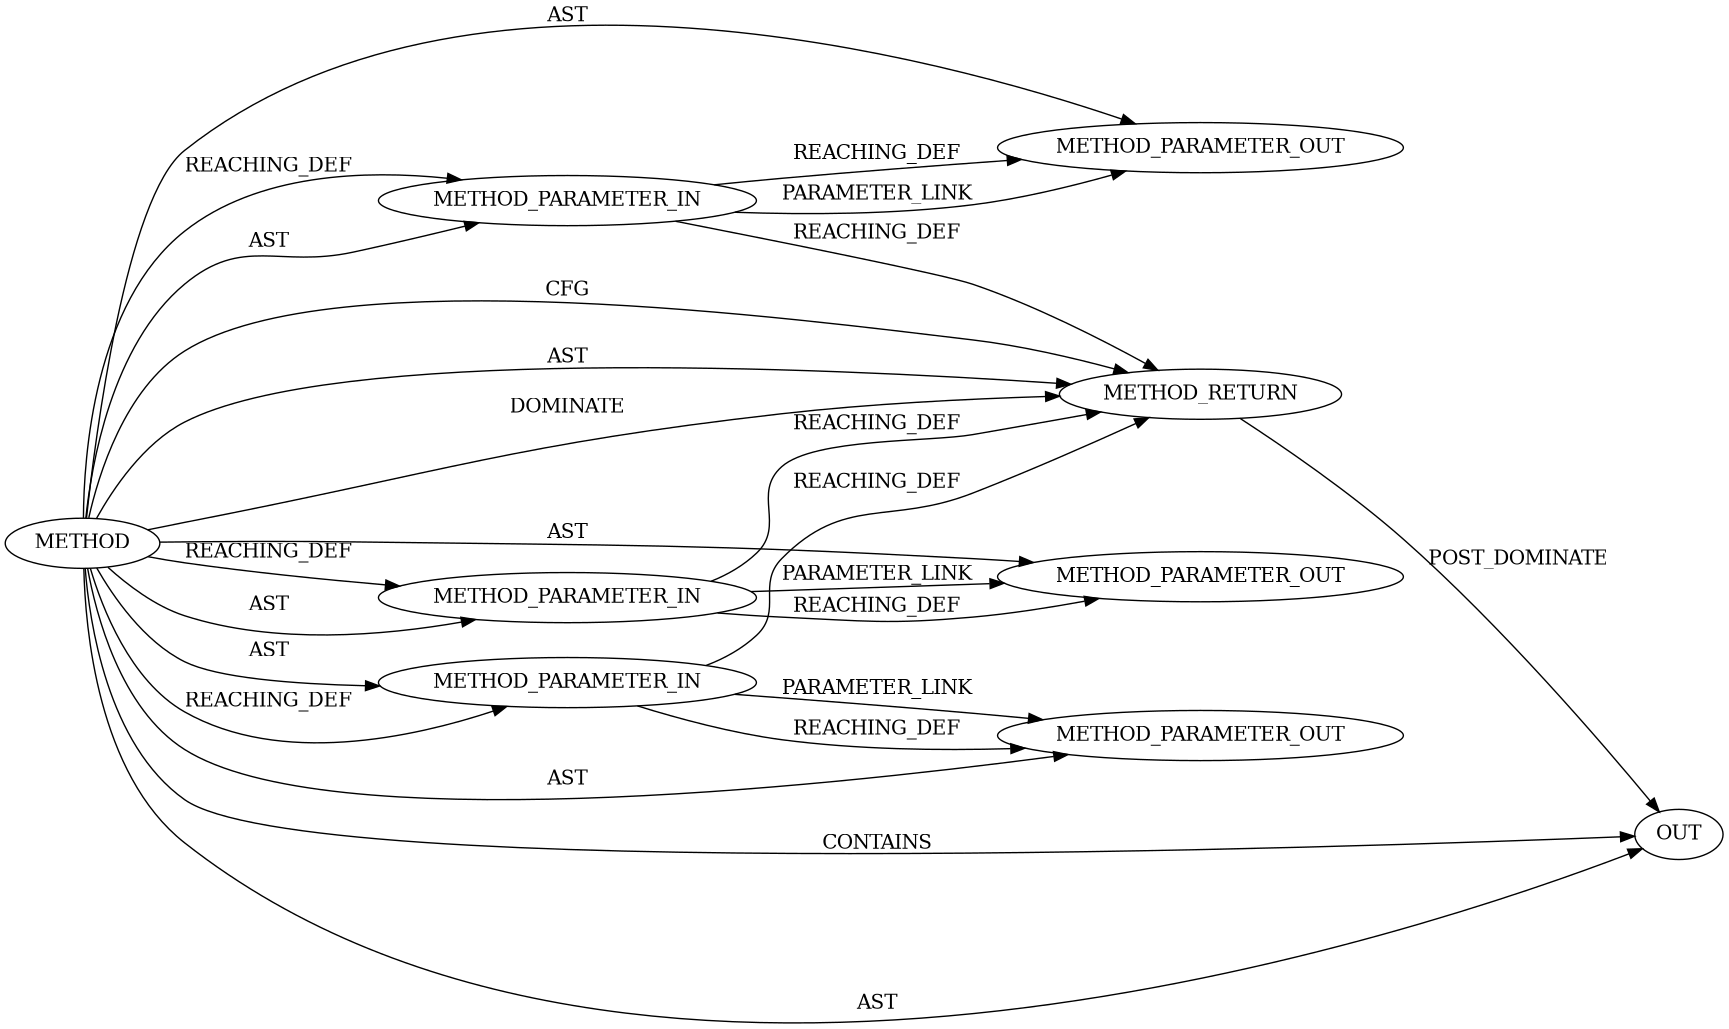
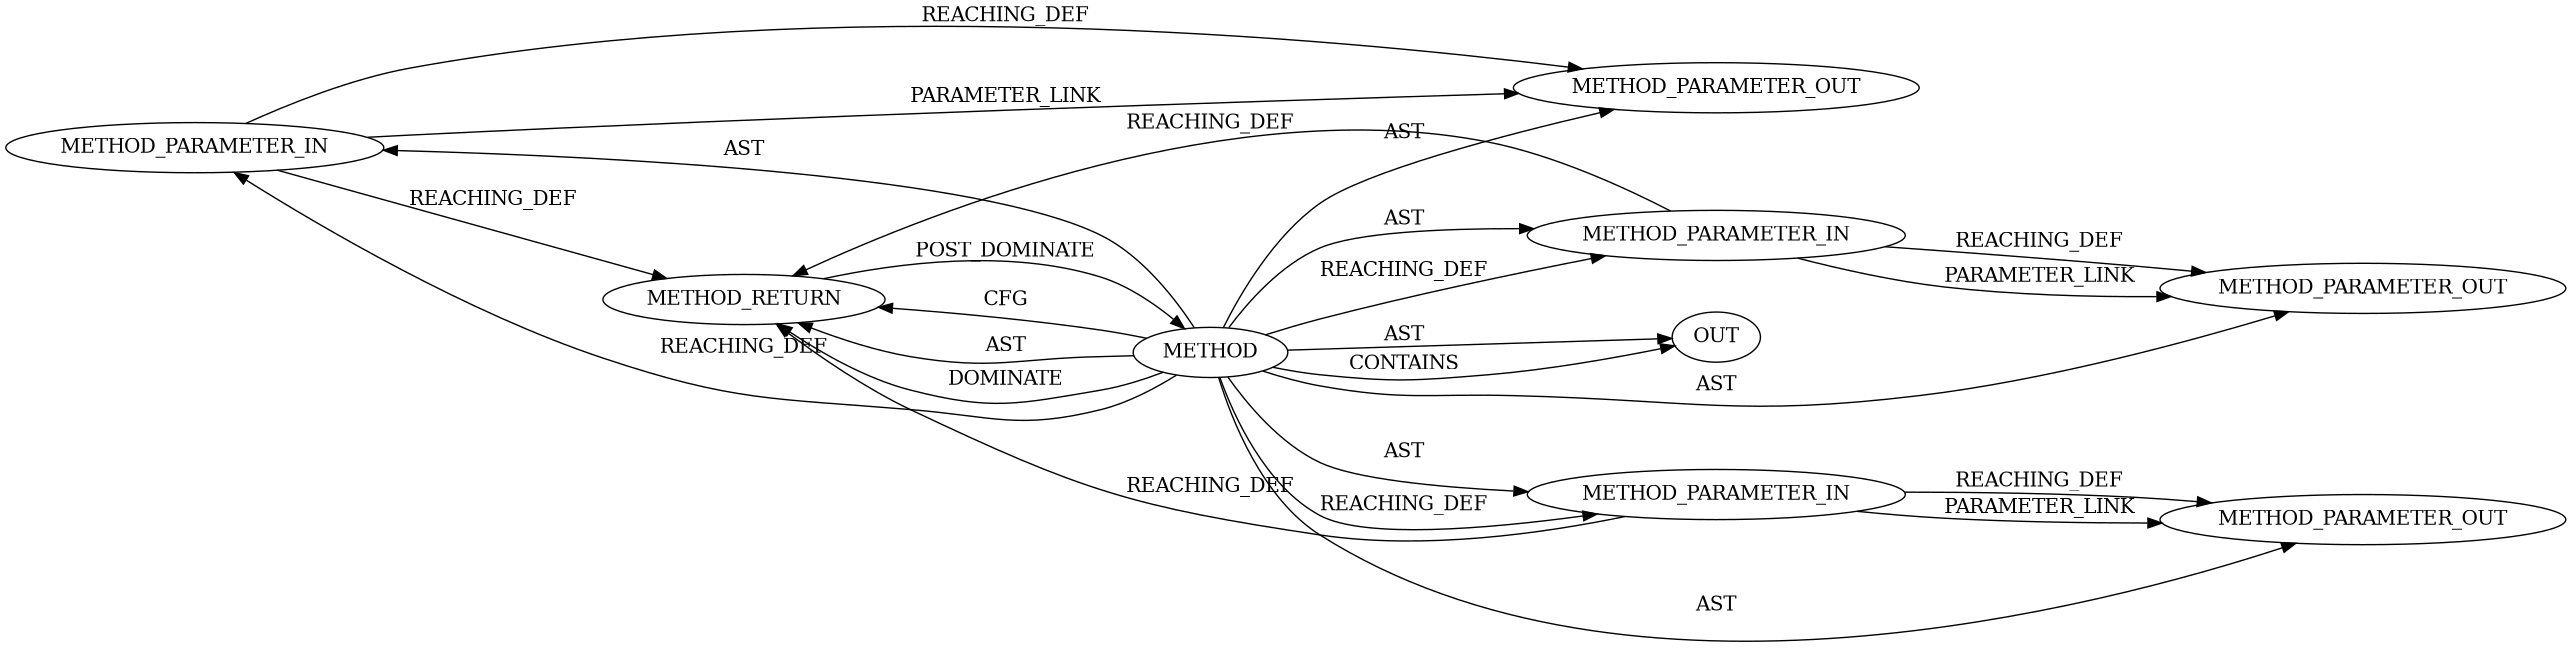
edge "METHOD_RETURN" -> "OUT": now "METHOD_RETURN" -> "METHOD"
